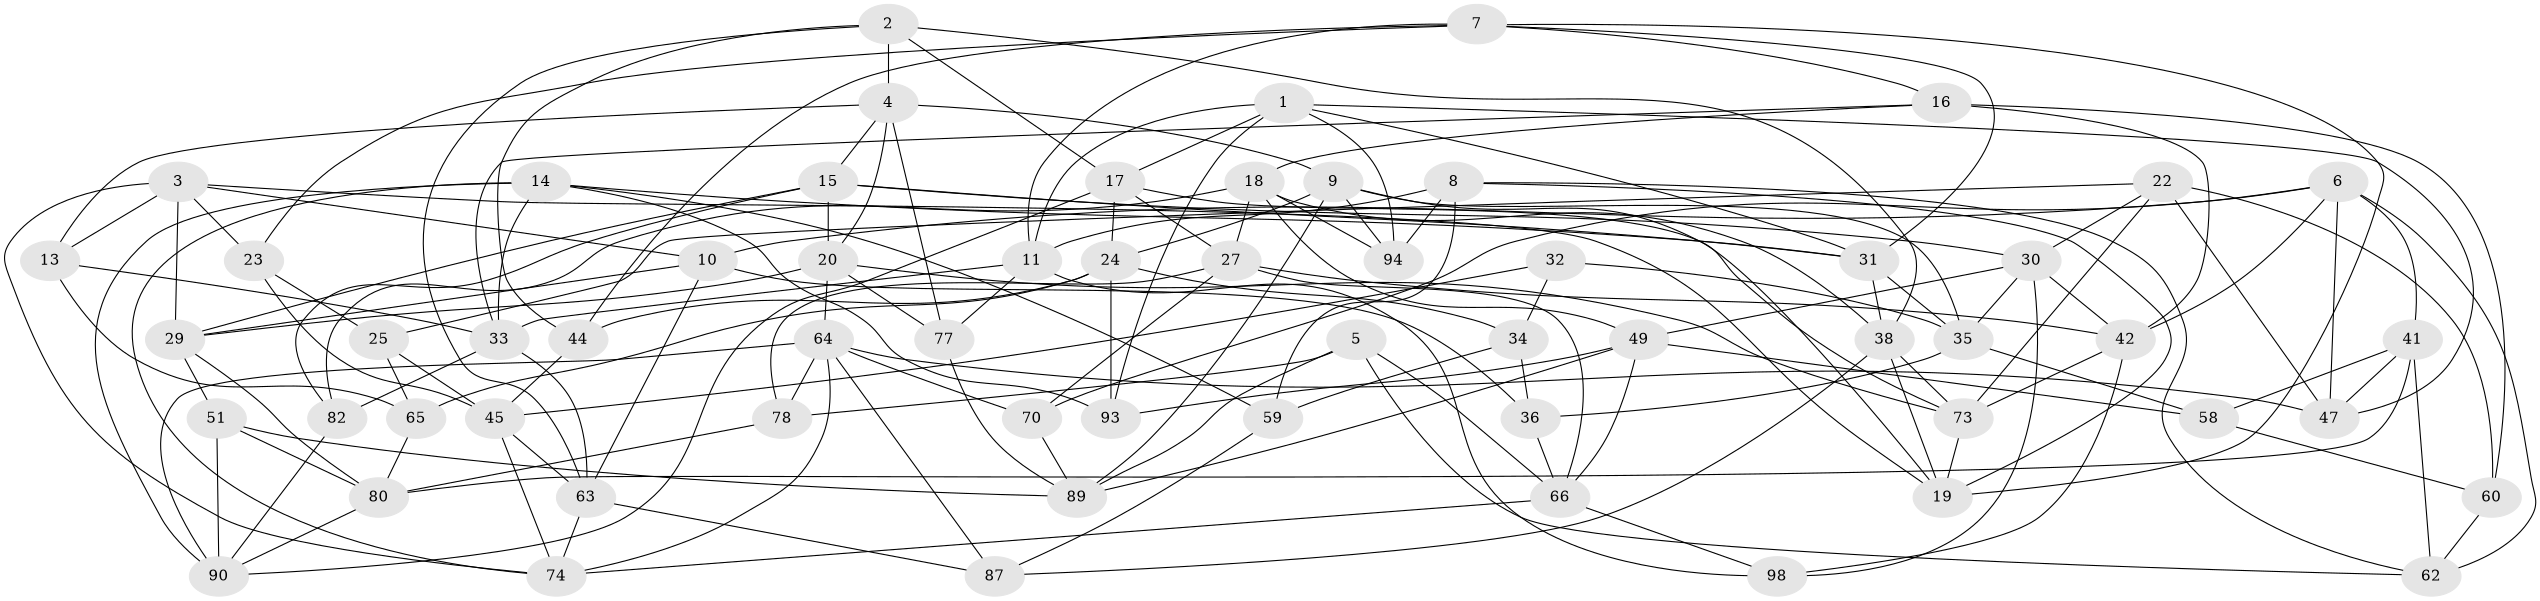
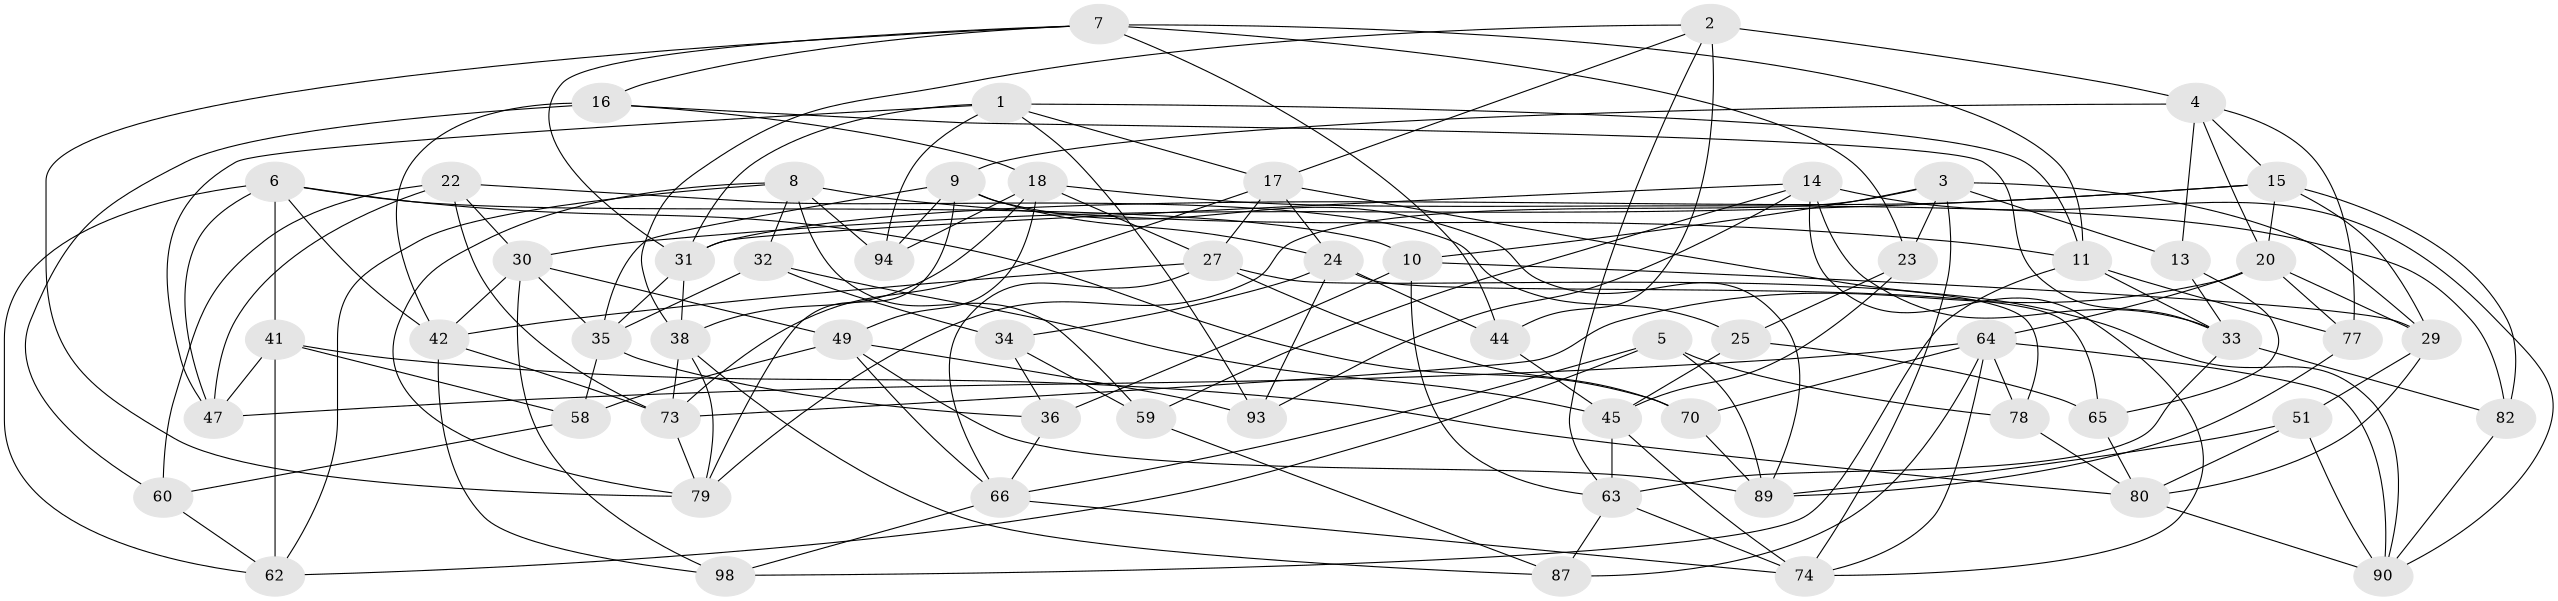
edge "8" -- "32": added
node "19": label "19" -> "79"
